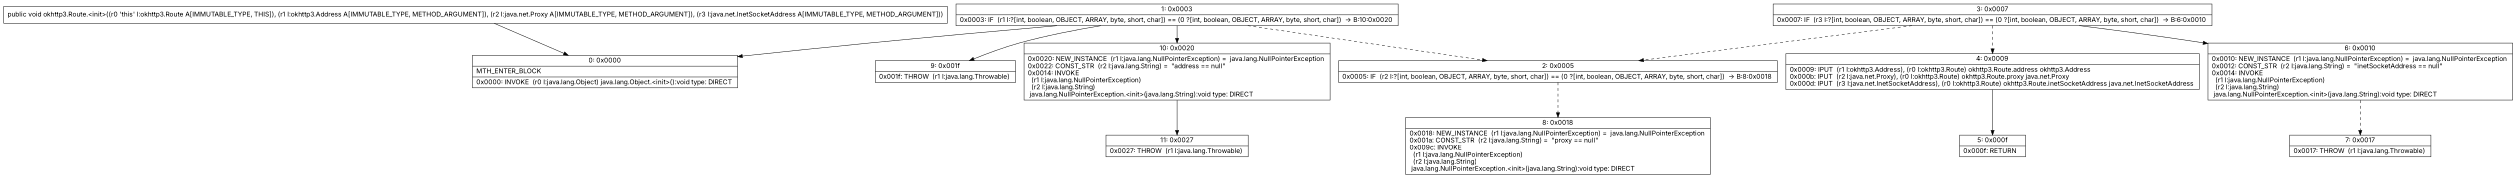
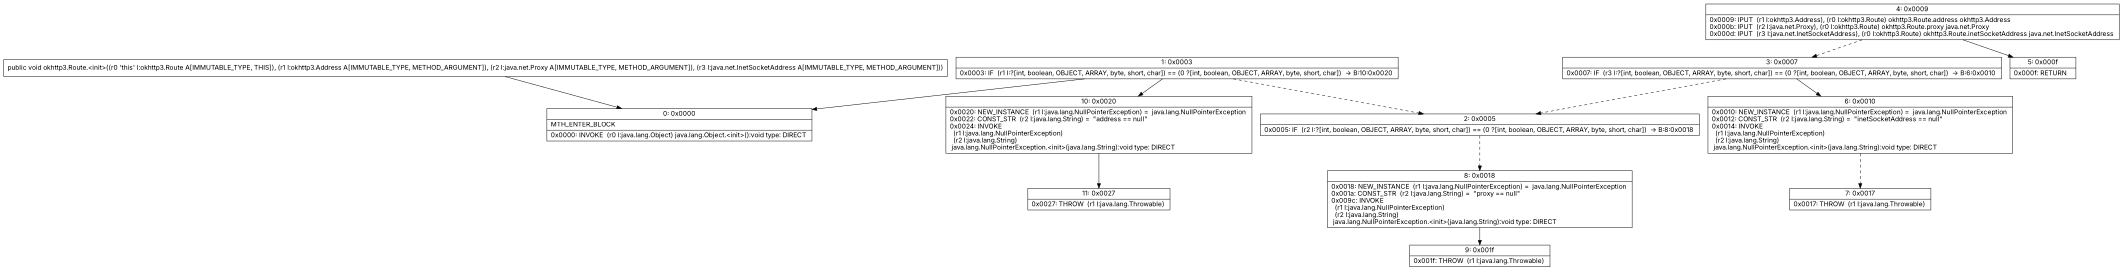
edge "3: 0x0007" -> "4: 0x0009": reversed
edge "1: 0x0003" -> "9: 0x001f": now "8: 0x0018" -> "9: 0x001f"
node "10: 0x0020": text "0x0014: INVOKE" -> "0x0024: INVOKE"
